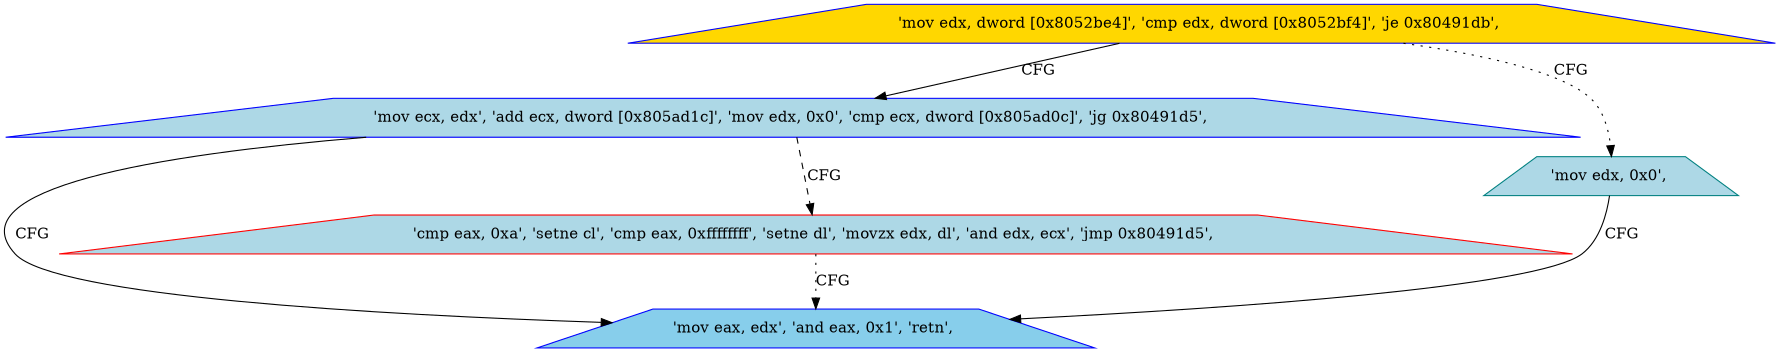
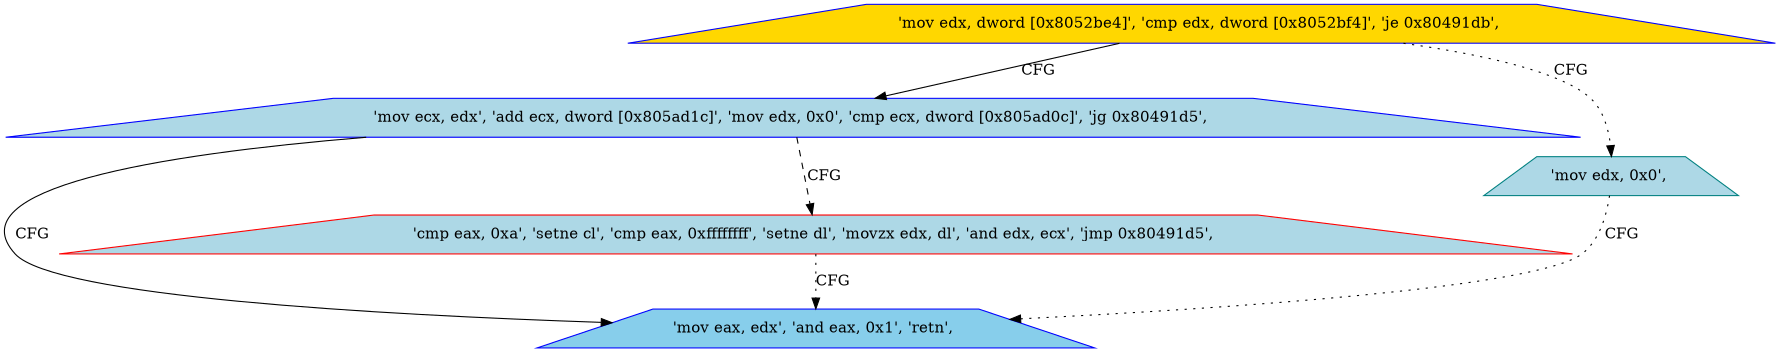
edge "'mov edx, 0x0'," -> "'mov eax, edx', 'and eax, 0x1', 'retn',": style solid -> dotted
